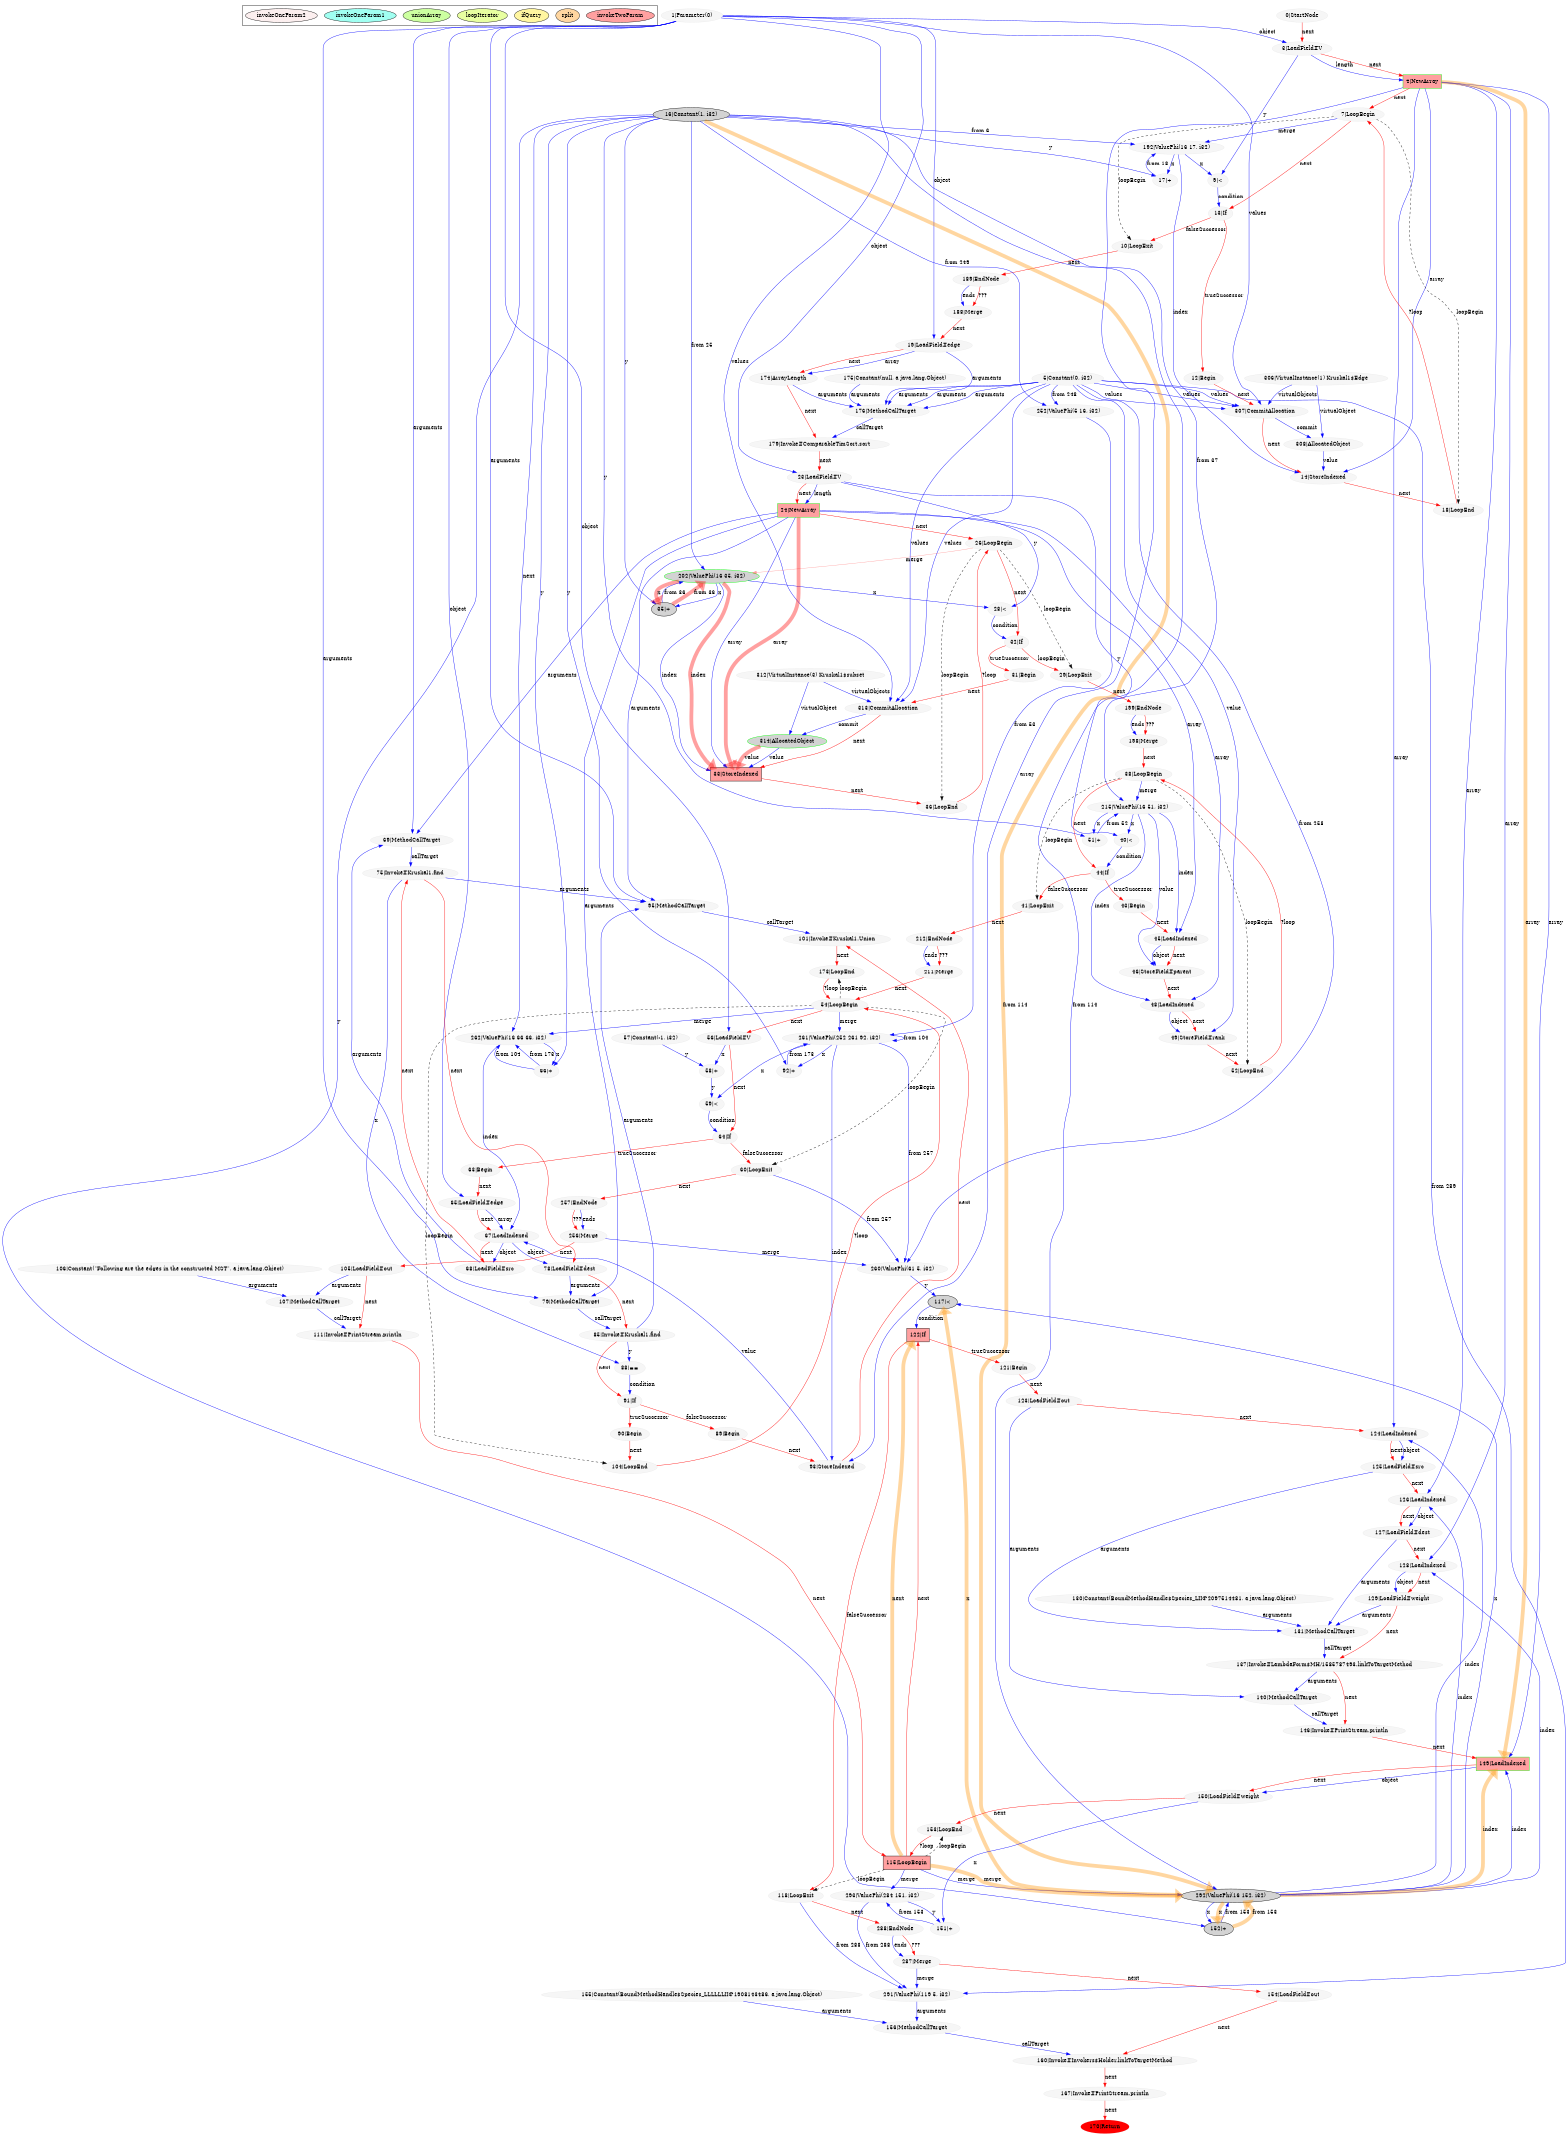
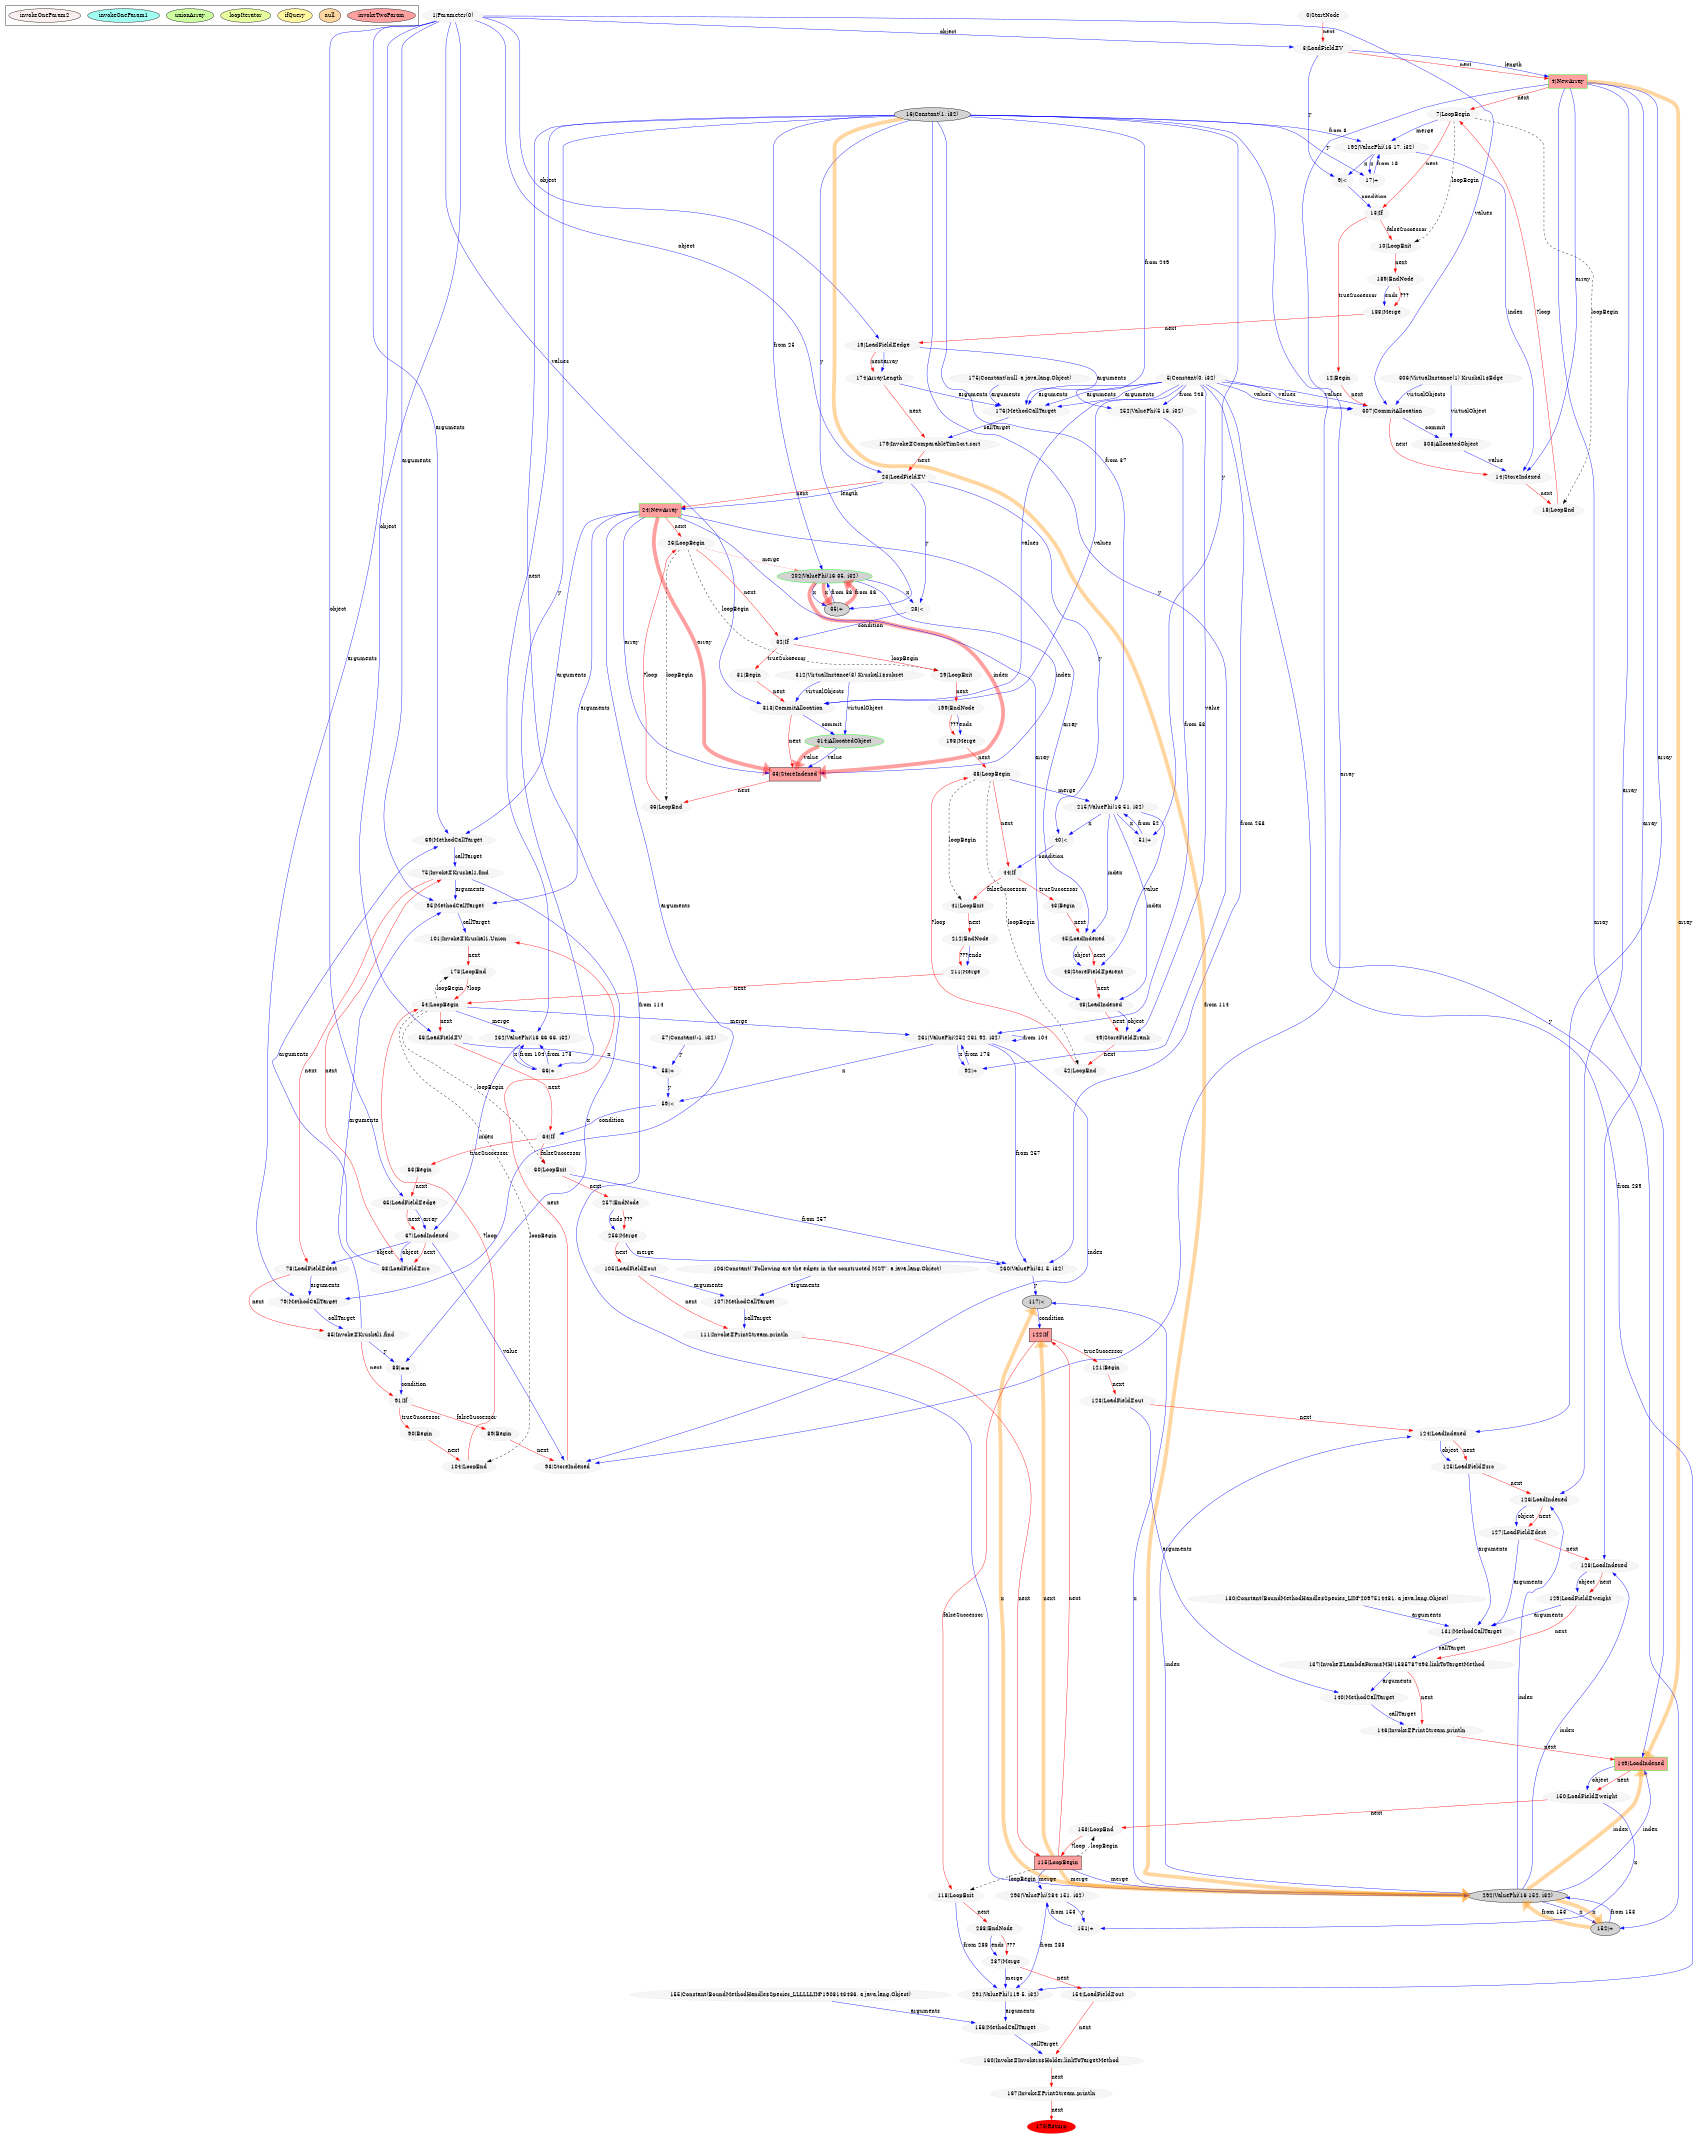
node "split": label "split" -> "null"
edge "93|StoreIndexed" -> "67|LoadIndexed": reversed
